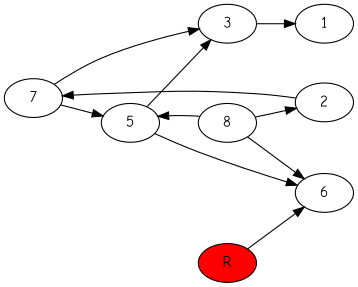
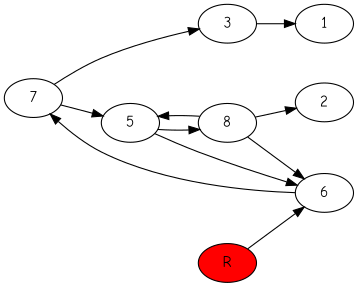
edge "5" -> "3": now "5" -> "8"
edge "2" -> "7": now "6" -> "7"
